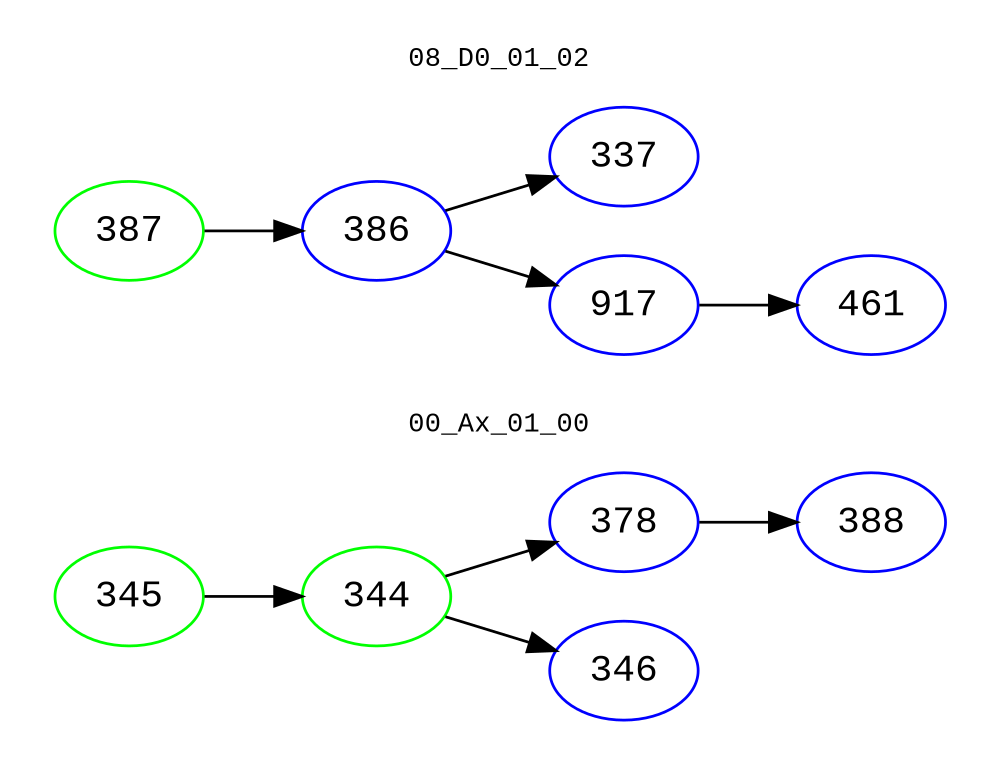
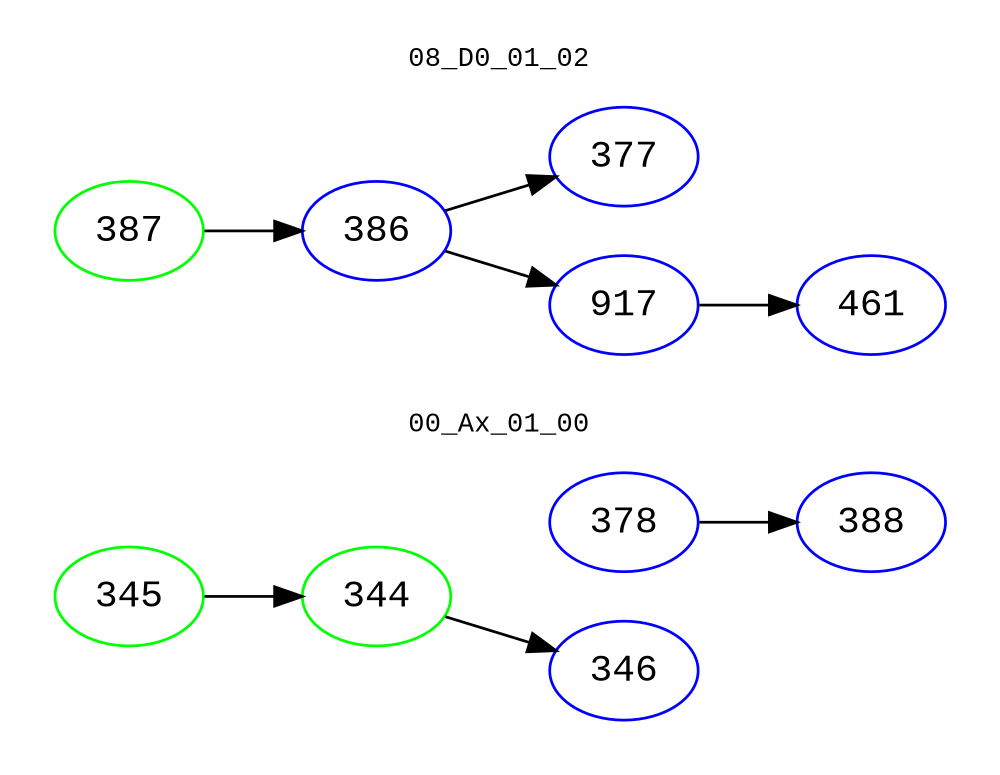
node "337": label "337" -> "377"
edge "344" -> "378": removed
